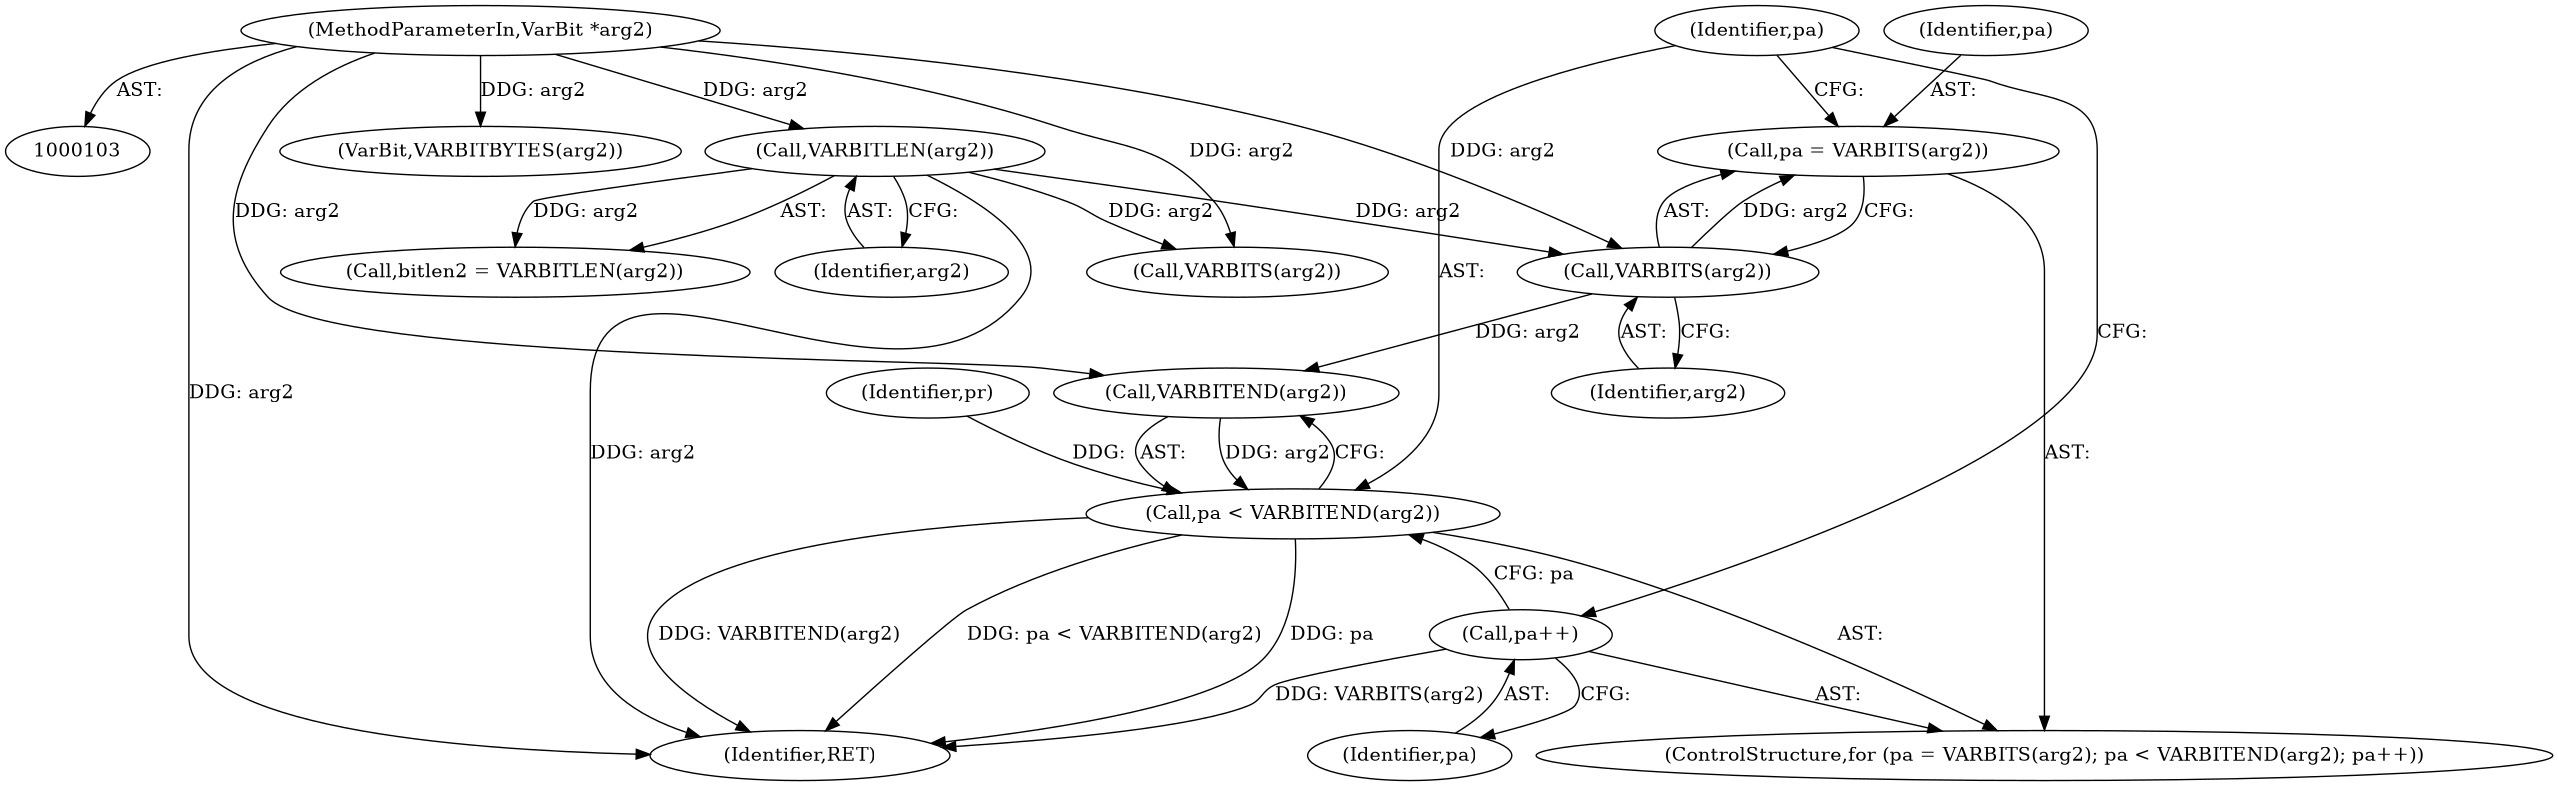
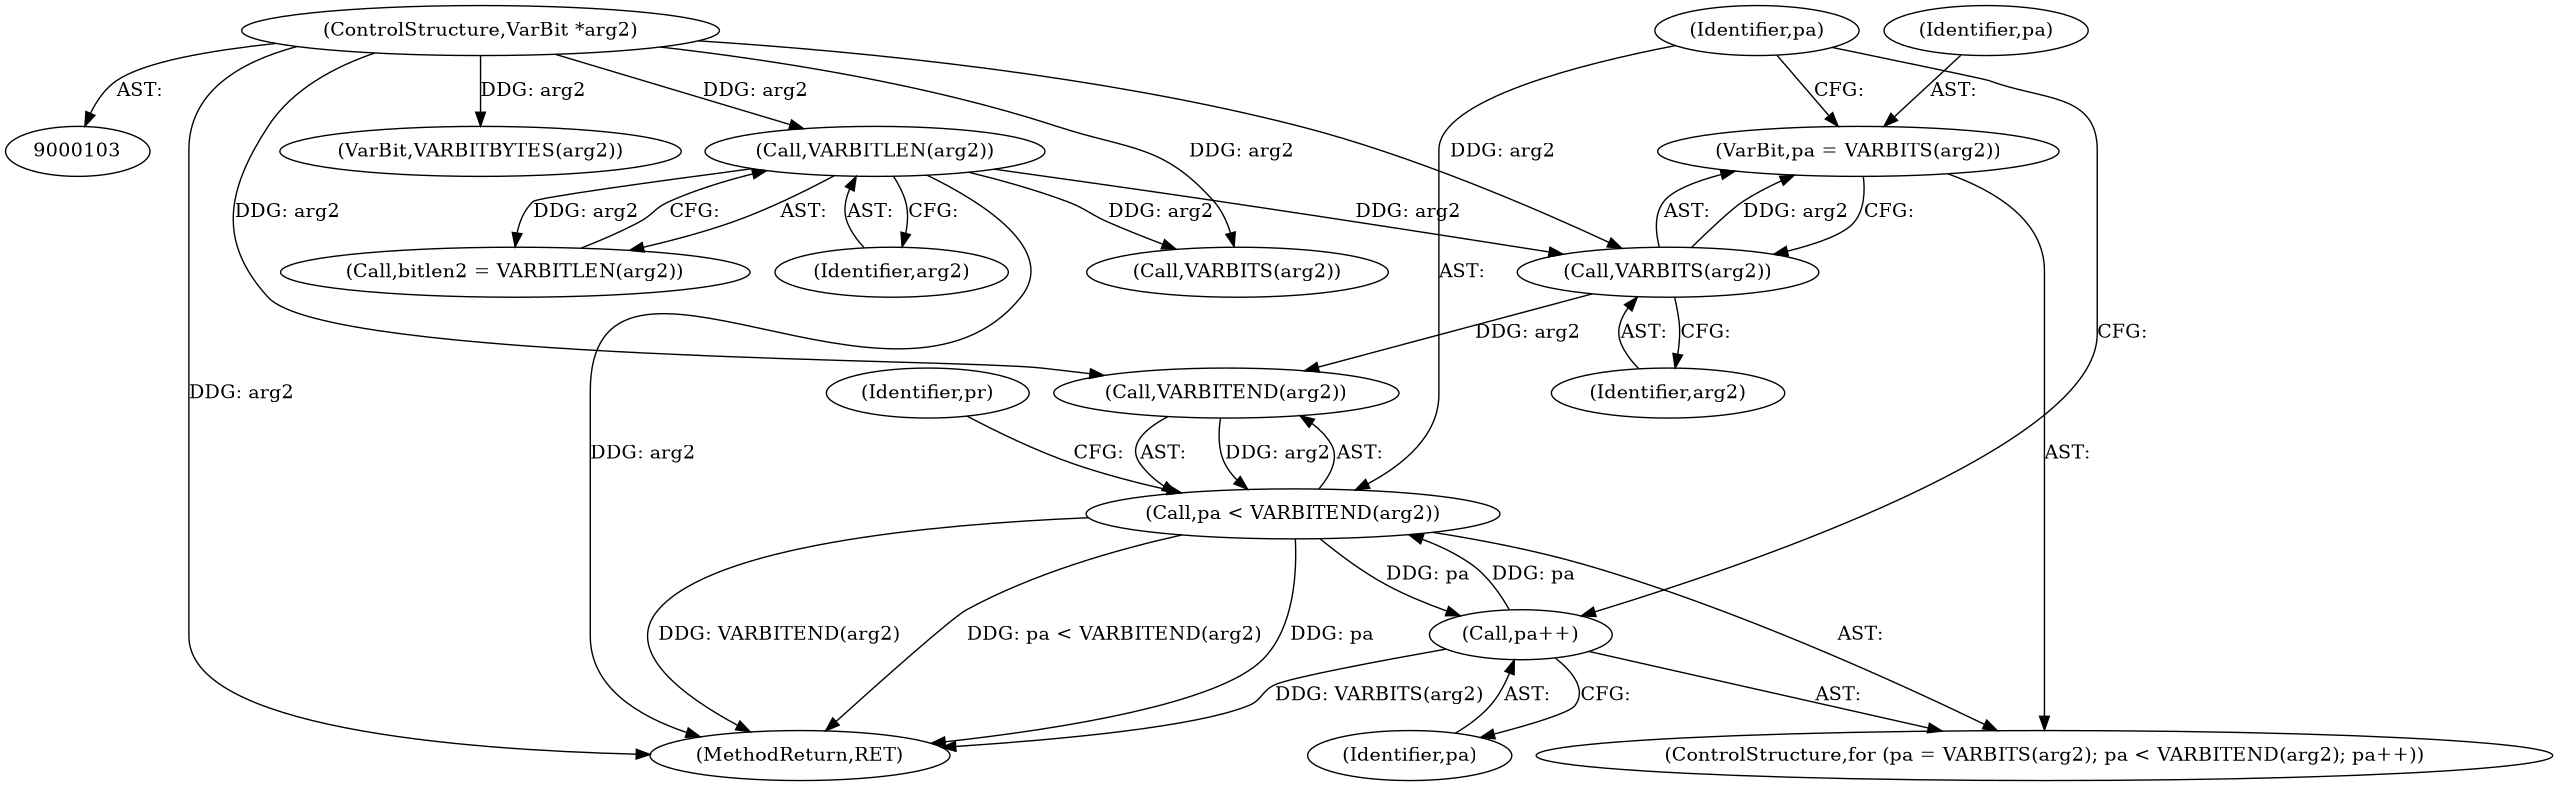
node "(MethodParameterIn,VarBit *arg2)": label "(MethodParameterIn,VarBit *arg2)" -> "(ControlStructure,VarBit *arg2)"
node "1000103": label "1000103" -> "9000103"
node "(Call,pa = VARBITS(arg2))": label "(Call,pa = VARBITS(arg2))" -> "(VarBit,pa = VARBITS(arg2))"
edge "(Call,bitlen2 = VARBITLEN(arg2))" -> "(Call,VARBITLEN(arg2))": added, label "CFG:"
edge "(Identifier,pr)" -> "(Call,pa < VARBITEND(arg2))": label "DDG: " -> "CFG: "
edge "(Call,pa < VARBITEND(arg2))" -> "(Call,VARBITEND(arg2))": label "CFG: " -> "AST: "
edge "(Call,pa++)" -> "(Call,pa < VARBITEND(arg2))": label "CFG: pa" -> "DDG: pa"
edge "(Call,pa < VARBITEND(arg2))" -> "(Call,pa++)": added, label "DDG: pa"
node "(Identifier,RET)": label "(Identifier,RET)" -> "(MethodReturn,RET)"
